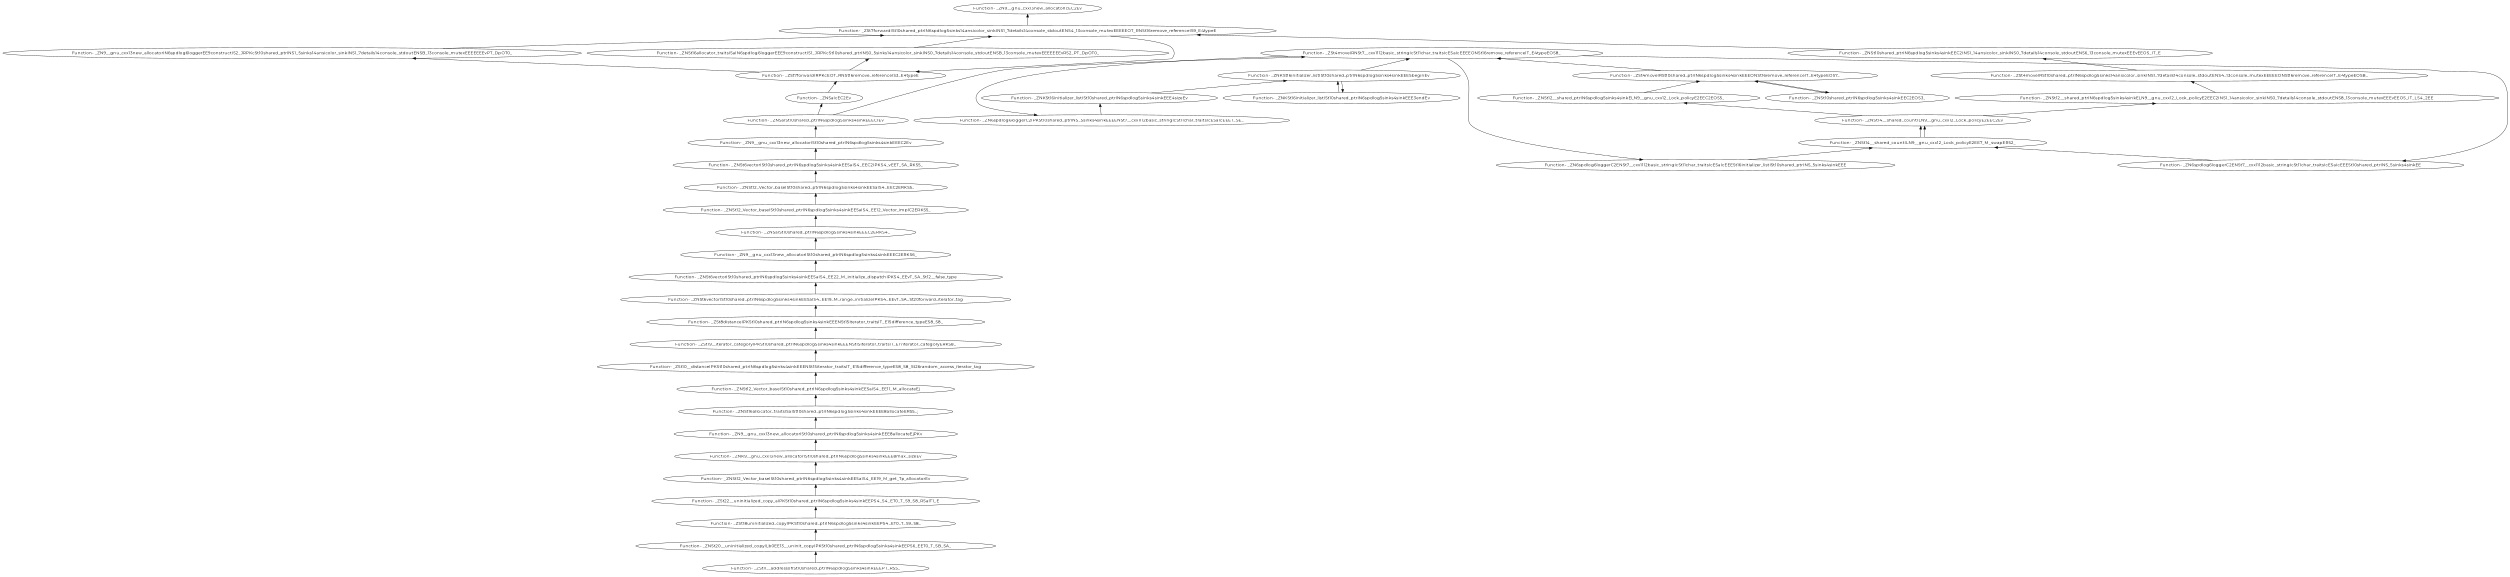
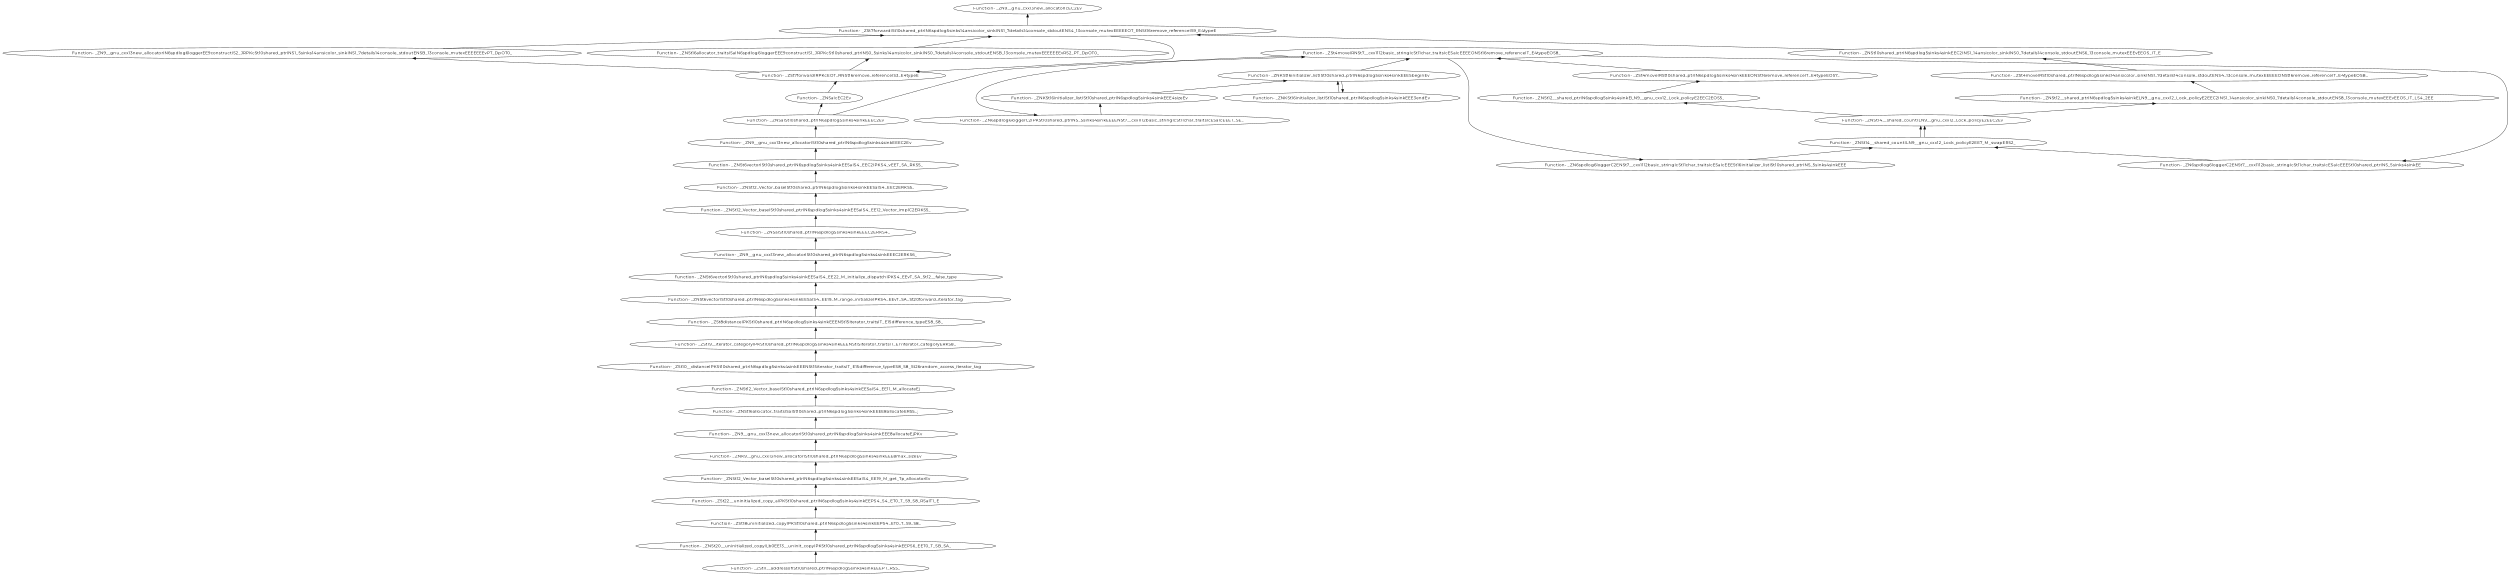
node "Function- _ZNSt10shared_ptrIN6spdlog5sinks4sinkEEC2EOS3_": removed
node "Function- _ZNSaISt10shared_ptrIN6spdlog5sinks4sinkEEEC1Ev": label "Function- _ZNSaISt10shared_ptrIN6spdlog5sinks4sinkEEEC1Ev" -> "Function- _ZNSaISt10shared_ptrIN6spdlog5sinks4sinkEEEC2Ev"
